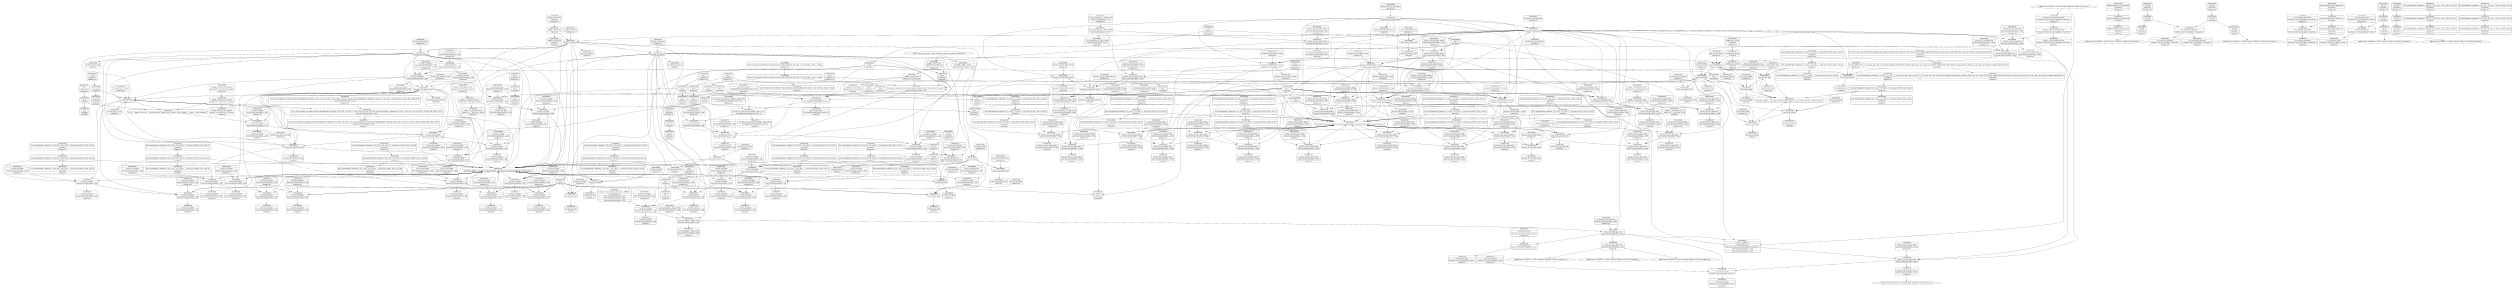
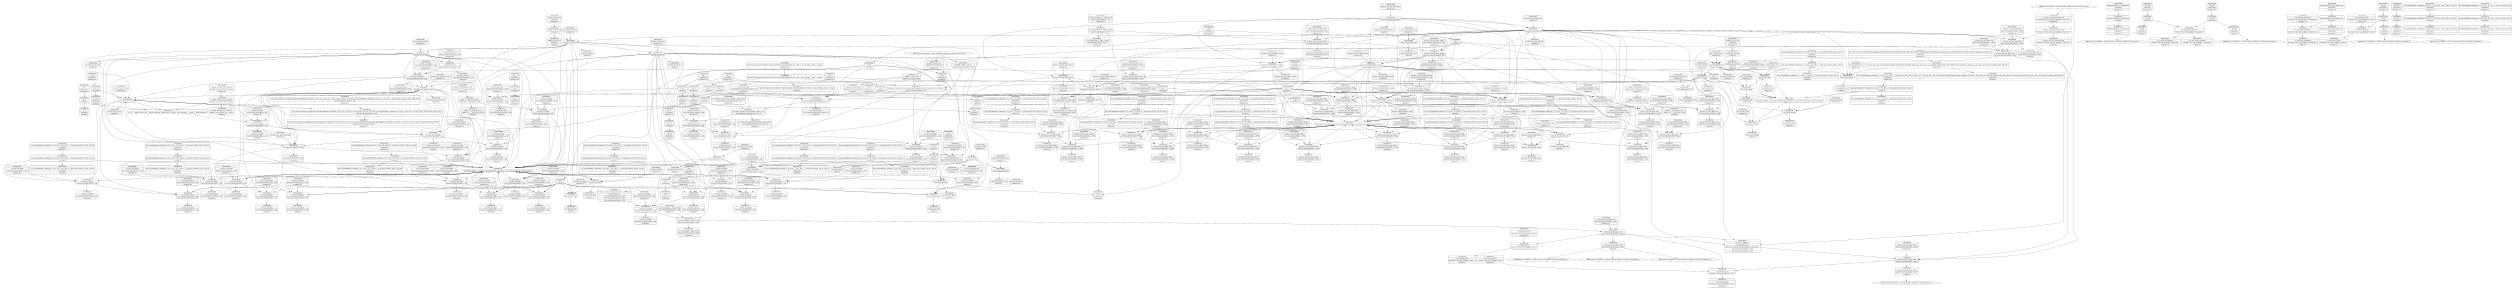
node "CE0x4641300": added
